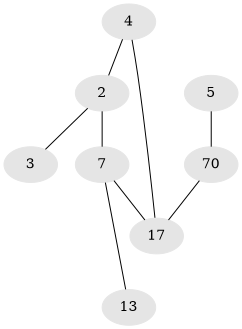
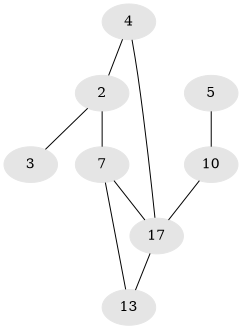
node "70": label "70" -> "10"
edge "17" -- "13": added
